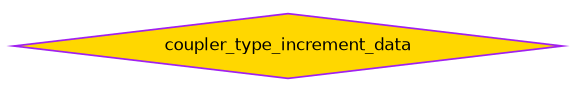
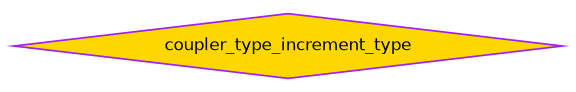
node "coupler_type_increment_data": label "coupler_type_increment_data" -> "coupler_type_increment_type"
